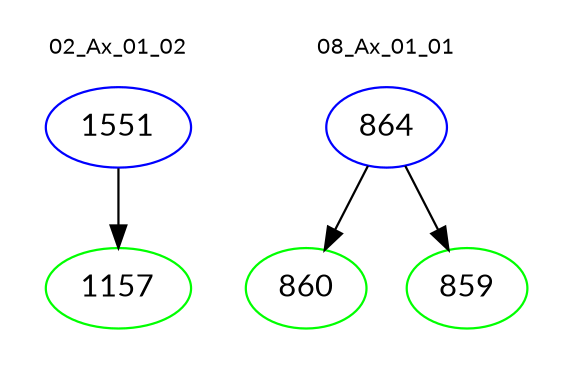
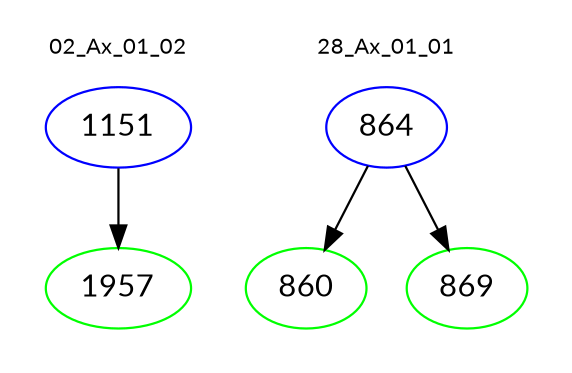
cluster "08_Ax_01_01": label "08_Ax_01_01" -> "28_Ax_01_01"
node "1551": label "1551" -> "1151"
node "1157": label "1157" -> "1957"
node "859": label "859" -> "869"
